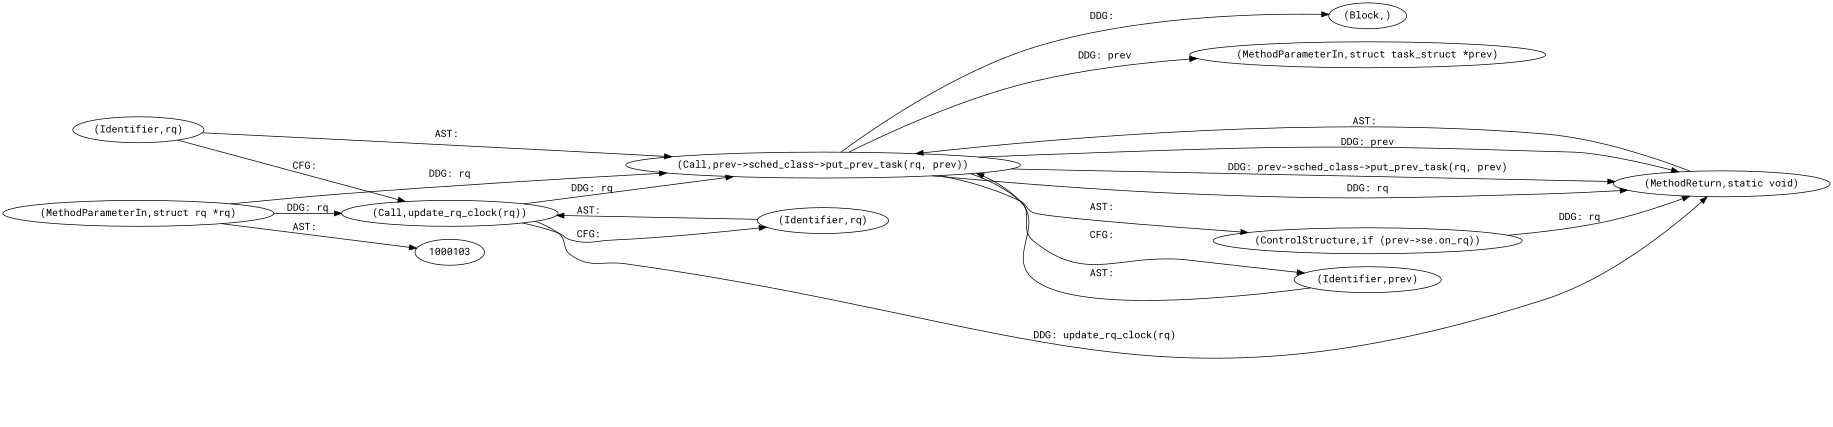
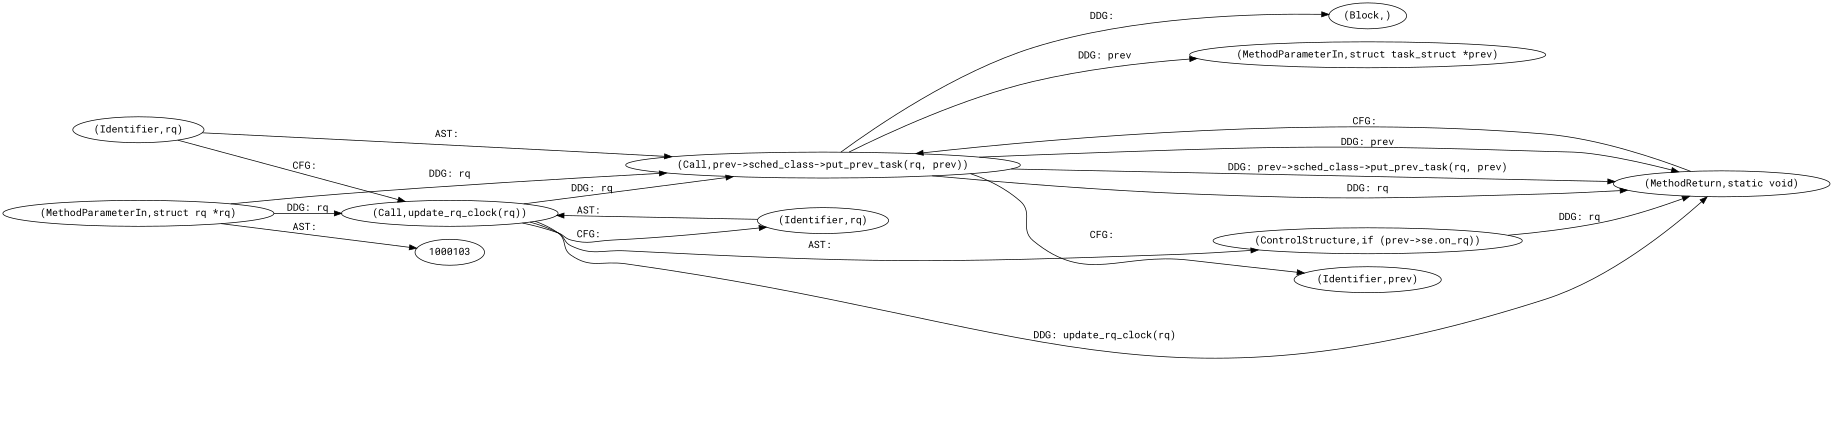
edge "(MethodReturn,static void)" -> "(Call,prev->sched_class->put_prev_task(rq, prev))": label "AST: " -> "CFG: "
edge "(Call,prev->sched_class->put_prev_task(rq, prev))" -> "(ControlStructure,if (prev->se.on_rq))": now "(Call,update_rq_clock(rq))" -> "(ControlStructure,if (prev->se.on_rq))"
edge "(Identifier,prev)" -> "(Call,prev->sched_class->put_prev_task(rq, prev))": removed, label "AST:"
